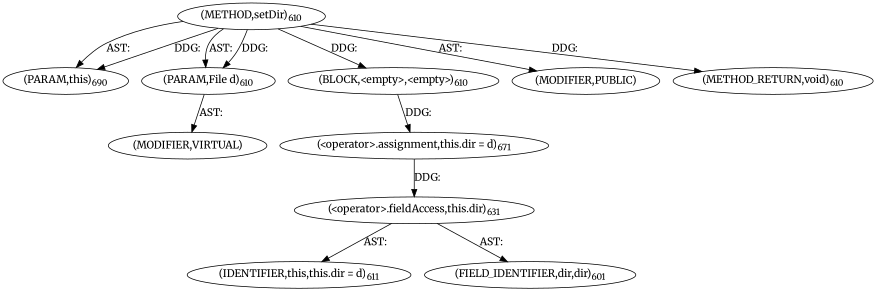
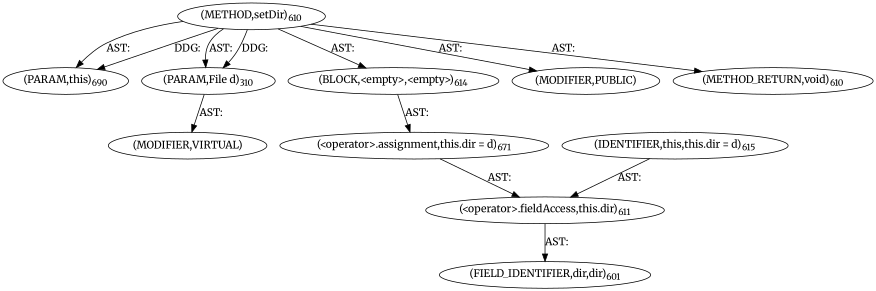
edge "(METHOD,setDir)" -> "(BLOCK,<empty>,<empty>)": label "DDG: " -> "AST: "
edge "(METHOD,setDir)" -> "(METHOD_RETURN,void)": label "DDG: " -> "AST: "
node "(PARAM,File d)": text "610" -> "310"
node "(BLOCK,<empty>,<empty>)": text "610" -> "614"
edge "(BLOCK,<empty>,<empty>)" -> "(<operator>.assignment,this.dir = d)": label "DDG: " -> "AST: "
edge "(<operator>.assignment,this.dir = d)" -> "(<operator>.fieldAccess,this.dir)": label "DDG: " -> "AST: "
node "(<operator>.fieldAccess,this.dir)": text "631" -> "611"
edge "(<operator>.fieldAccess,this.dir)" -> "(IDENTIFIER,this,this.dir = d)": reversed
node "(IDENTIFIER,this,this.dir = d)": text "611" -> "615"
